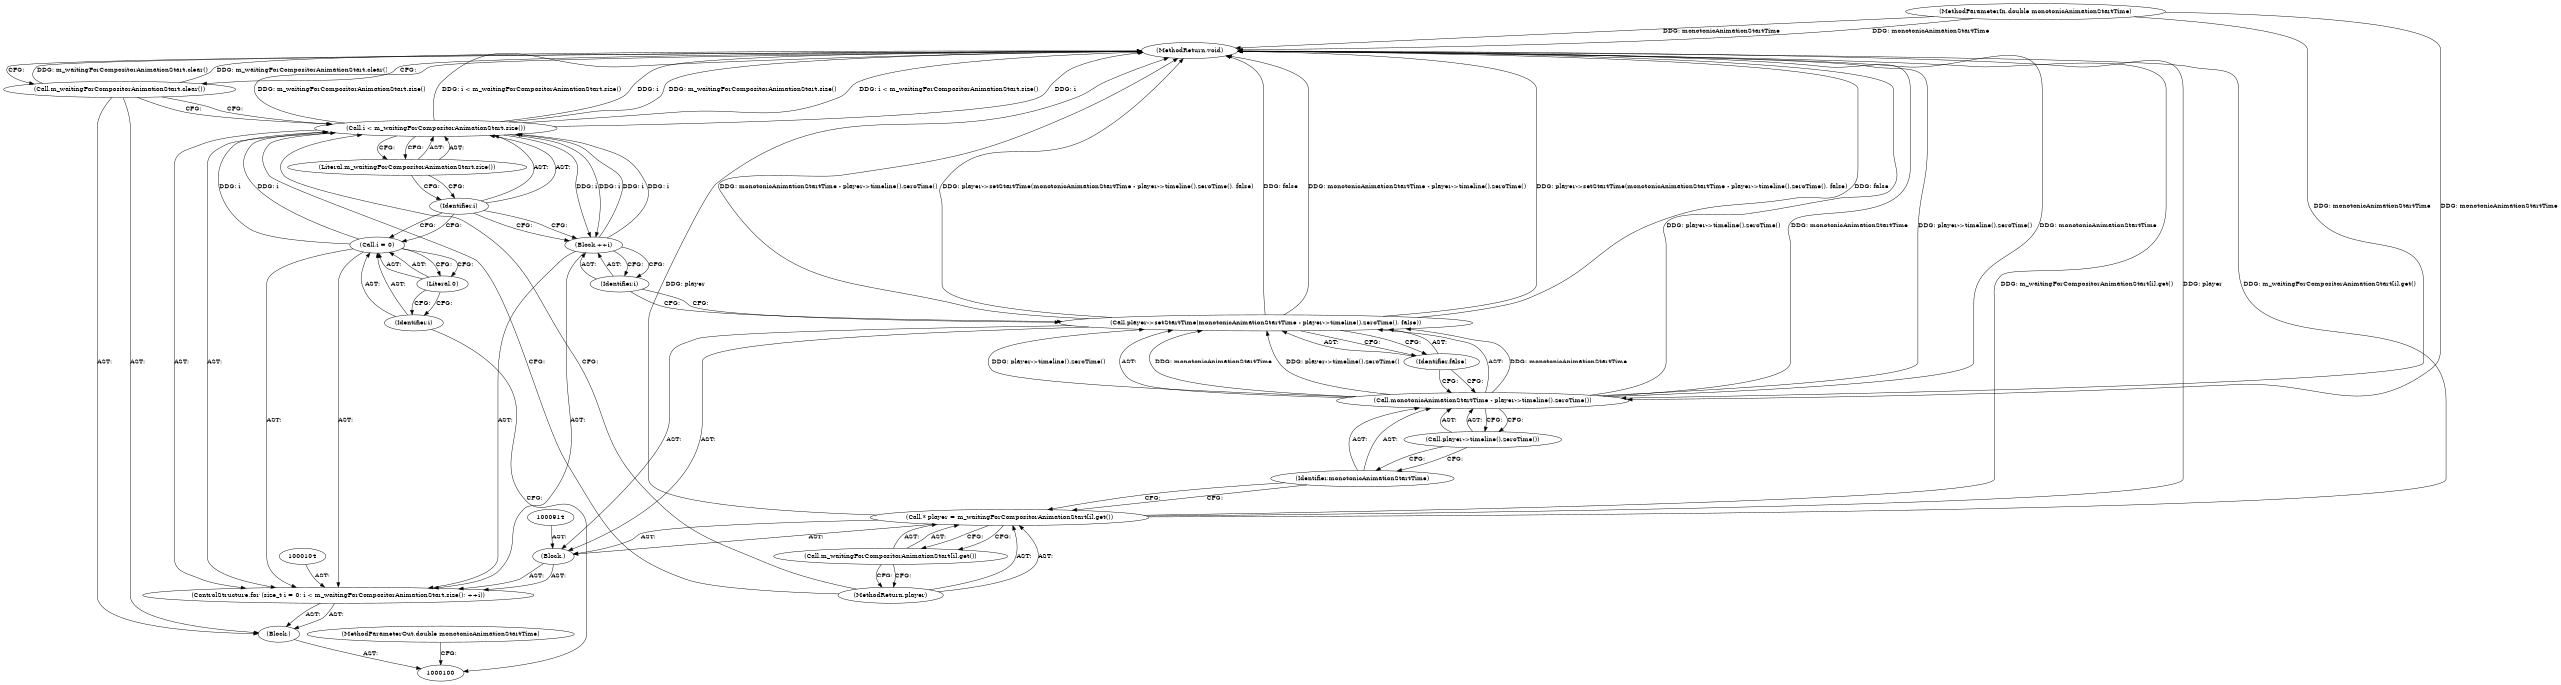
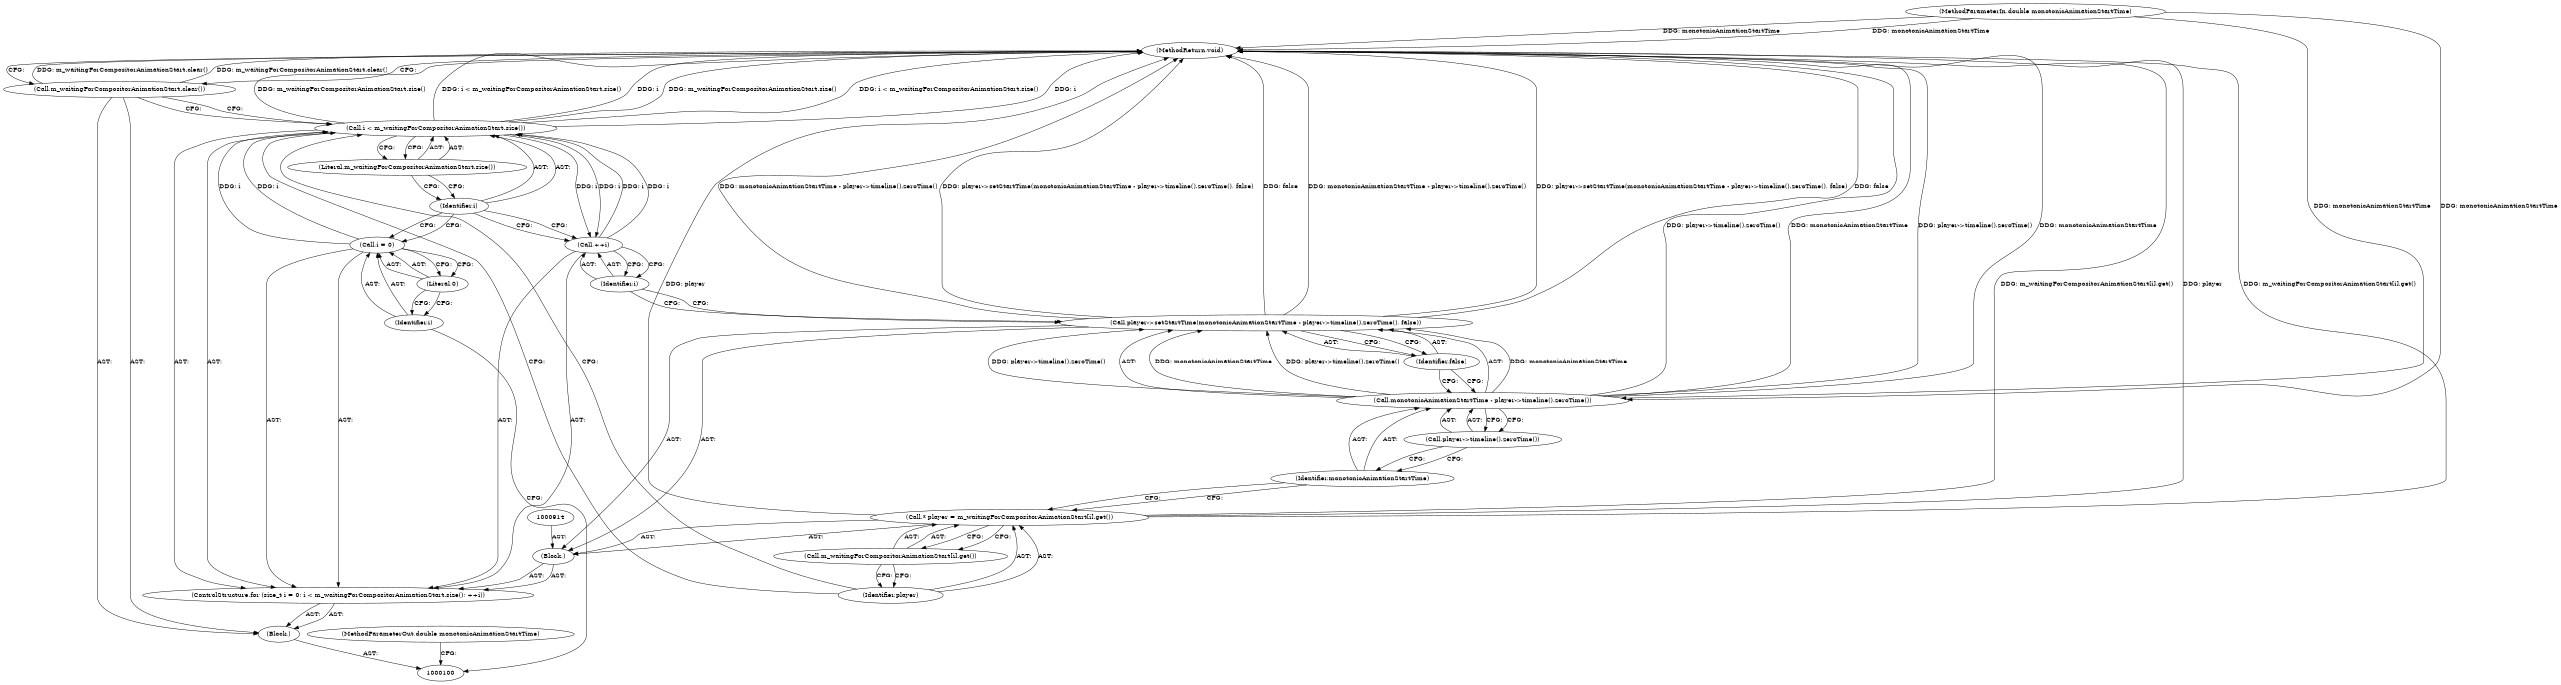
node "(Block,++i)": label "(Block,++i)" -> "(Call,++i)"
node "1000104": removed
node "(MethodReturn,player)": label "(MethodReturn,player)" -> "(Identifier,player)"
